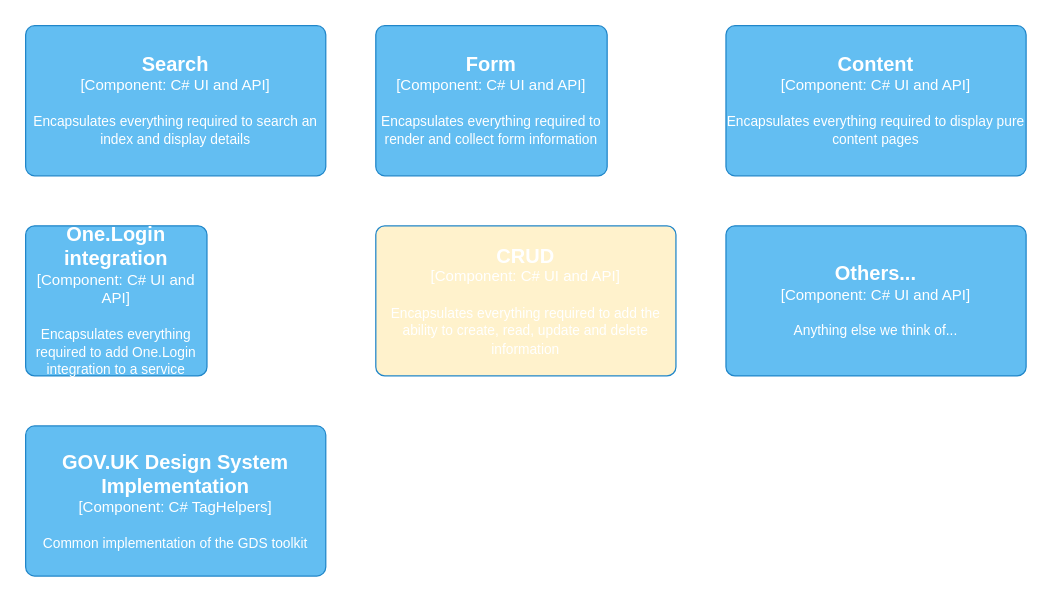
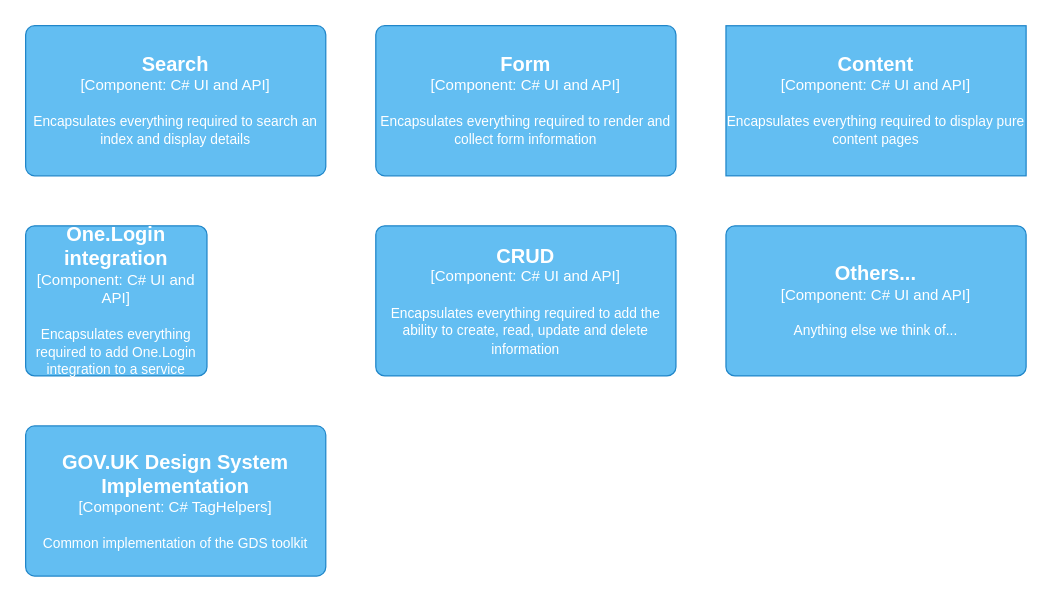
node "Form [Component: C# UI and API] Encapsulates everything required to render and collect form information": size 231x150 -> 300x150
node "Content [Component: C# UI and API] Encapsulates everything required to display pure content pages": shape rounded rectangle -> rectangle
node "CRUD [Component: C# UI and API] Encapsulates everything required to add the ability to create, read, update and delete information": fillcolor #fff2cc -> #63bef2
